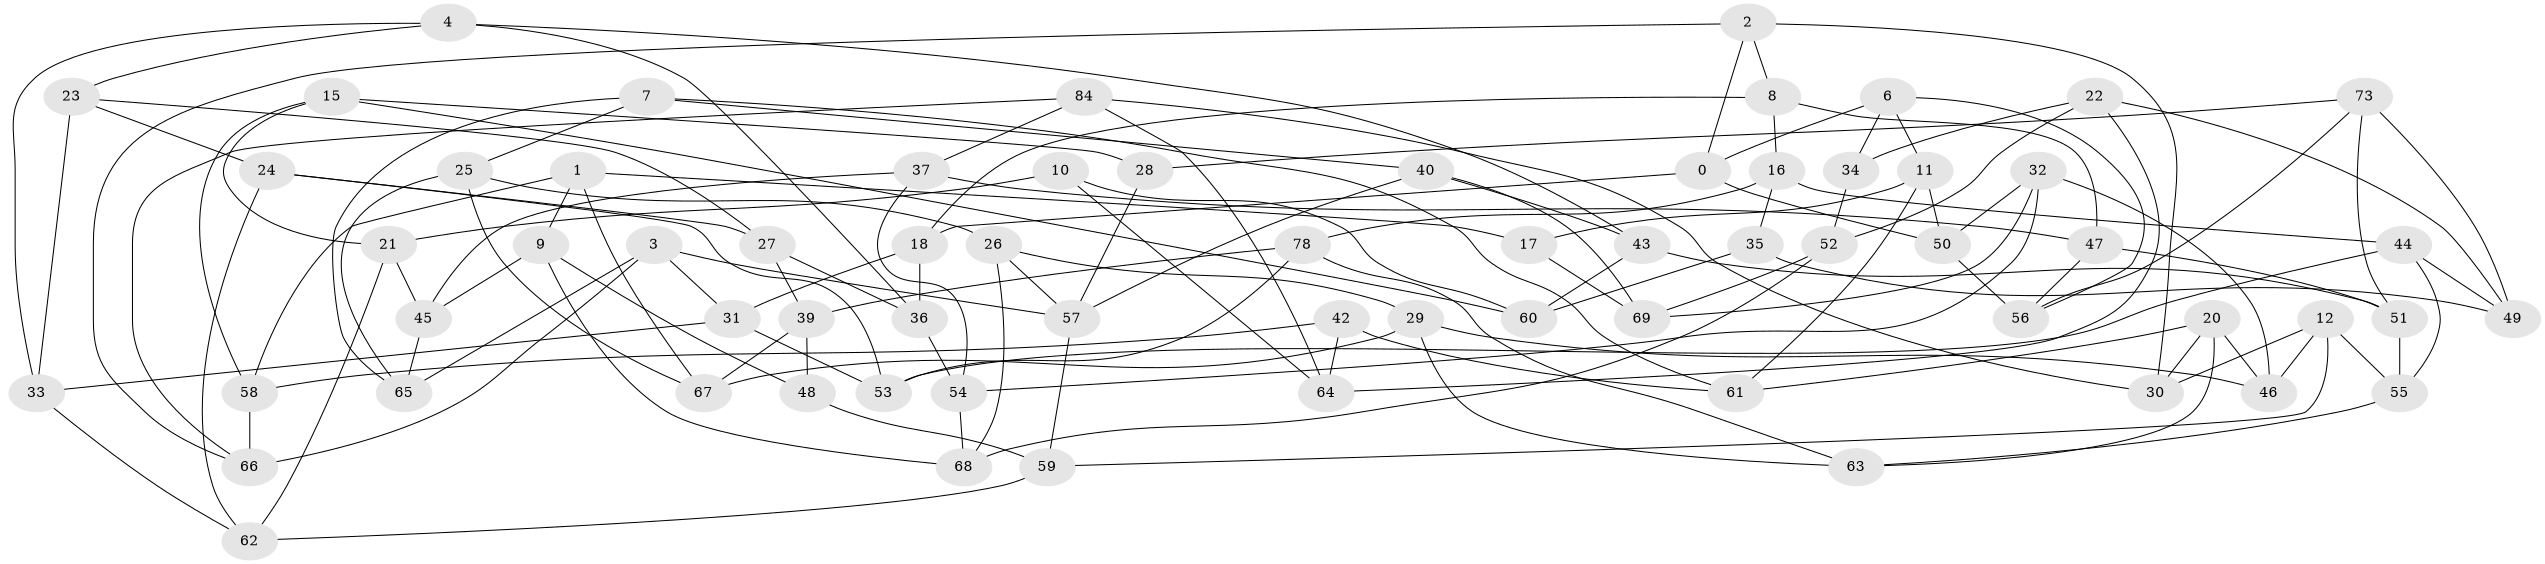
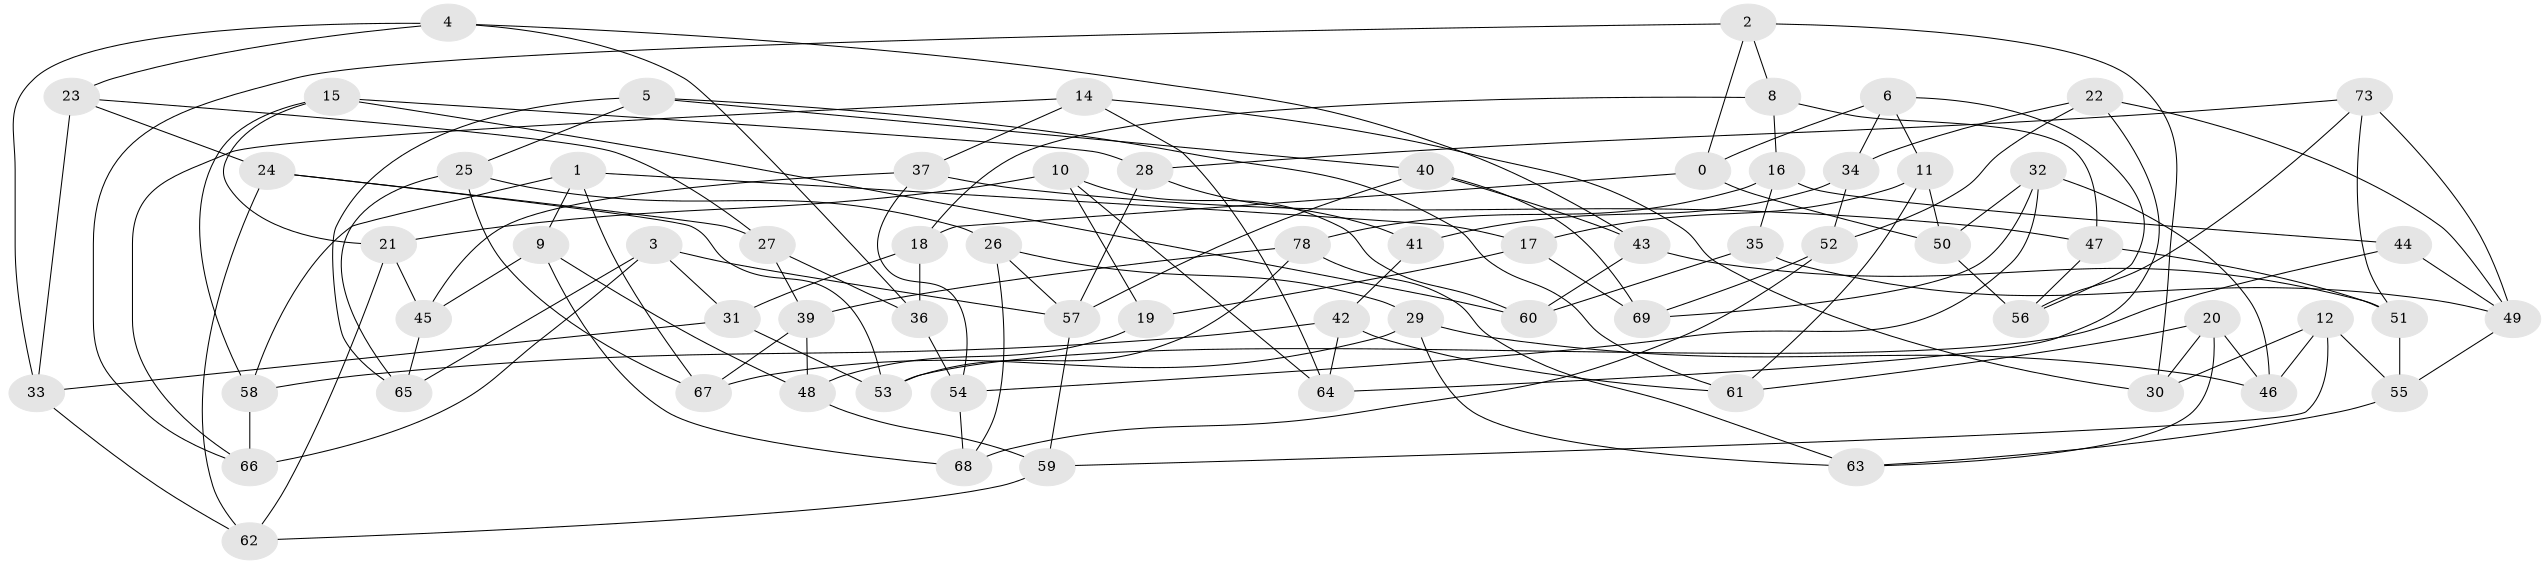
node "7": label "7" -> "5"
node "84": label "84" -> "14"
node "41": added
node "19": added
edge "44" -- "55": now "49" -- "55"
